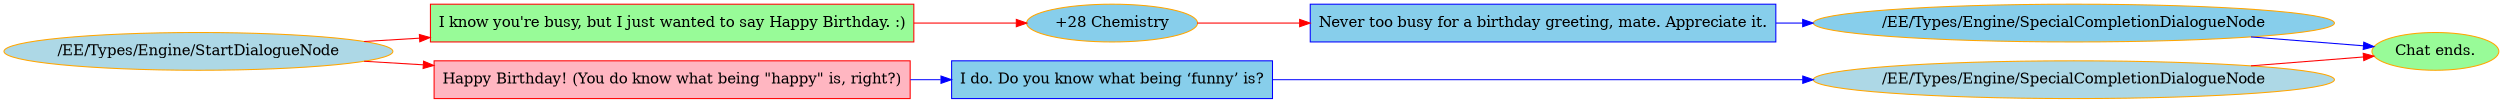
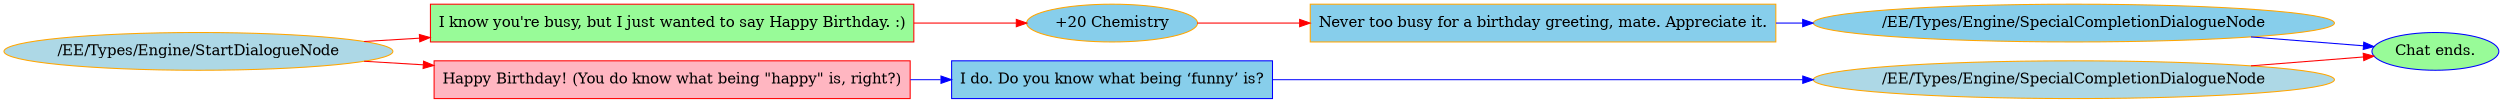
node "+28 Chemistry": label "+28 Chemistry" -> "+20 Chemistry"
node "Never too busy for a birthday greeting, mate. Appreciate it.": color blue -> orange
node "Chat ends.": color orange -> blue
